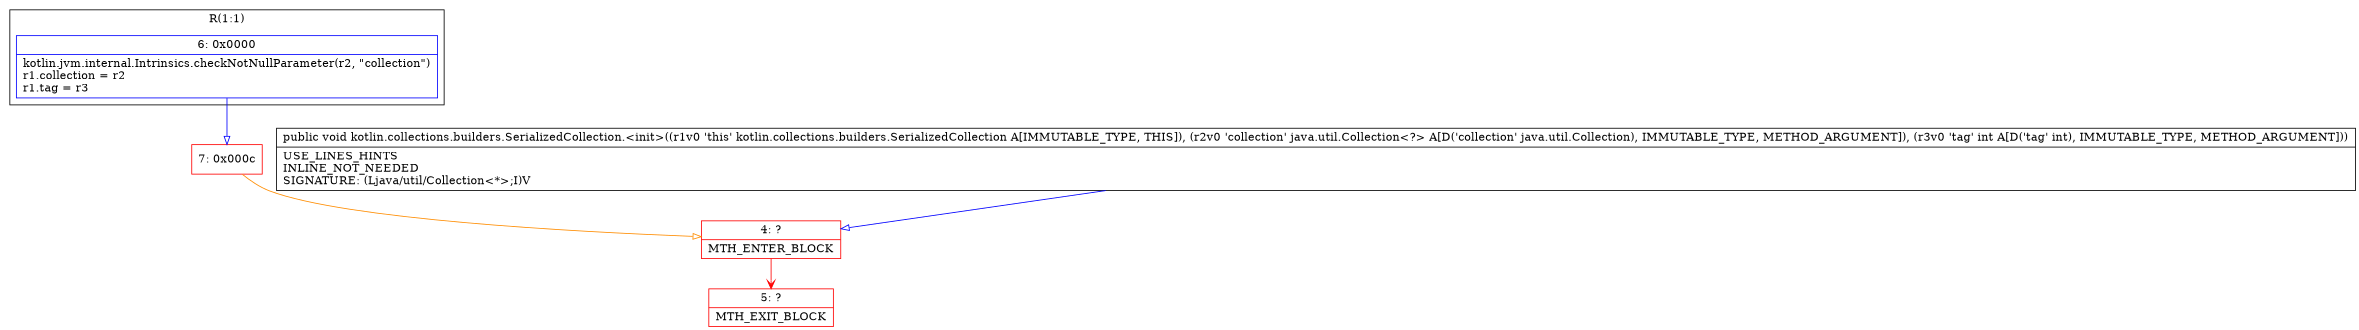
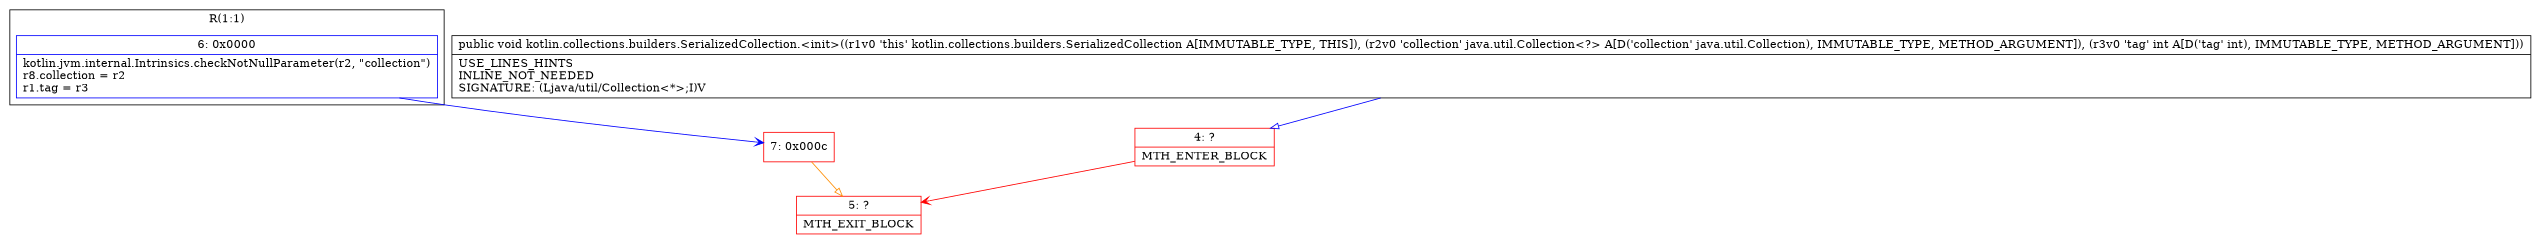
node "6: 0x0000": text "r1.collection = r2" -> "r8.collection = r2"
edge "6: 0x0000" -> "7: 0x000c": arrowhead onormal -> vee
edge "7: 0x000c" -> "4: ?": now "7: 0x000c" -> "5: ?"
